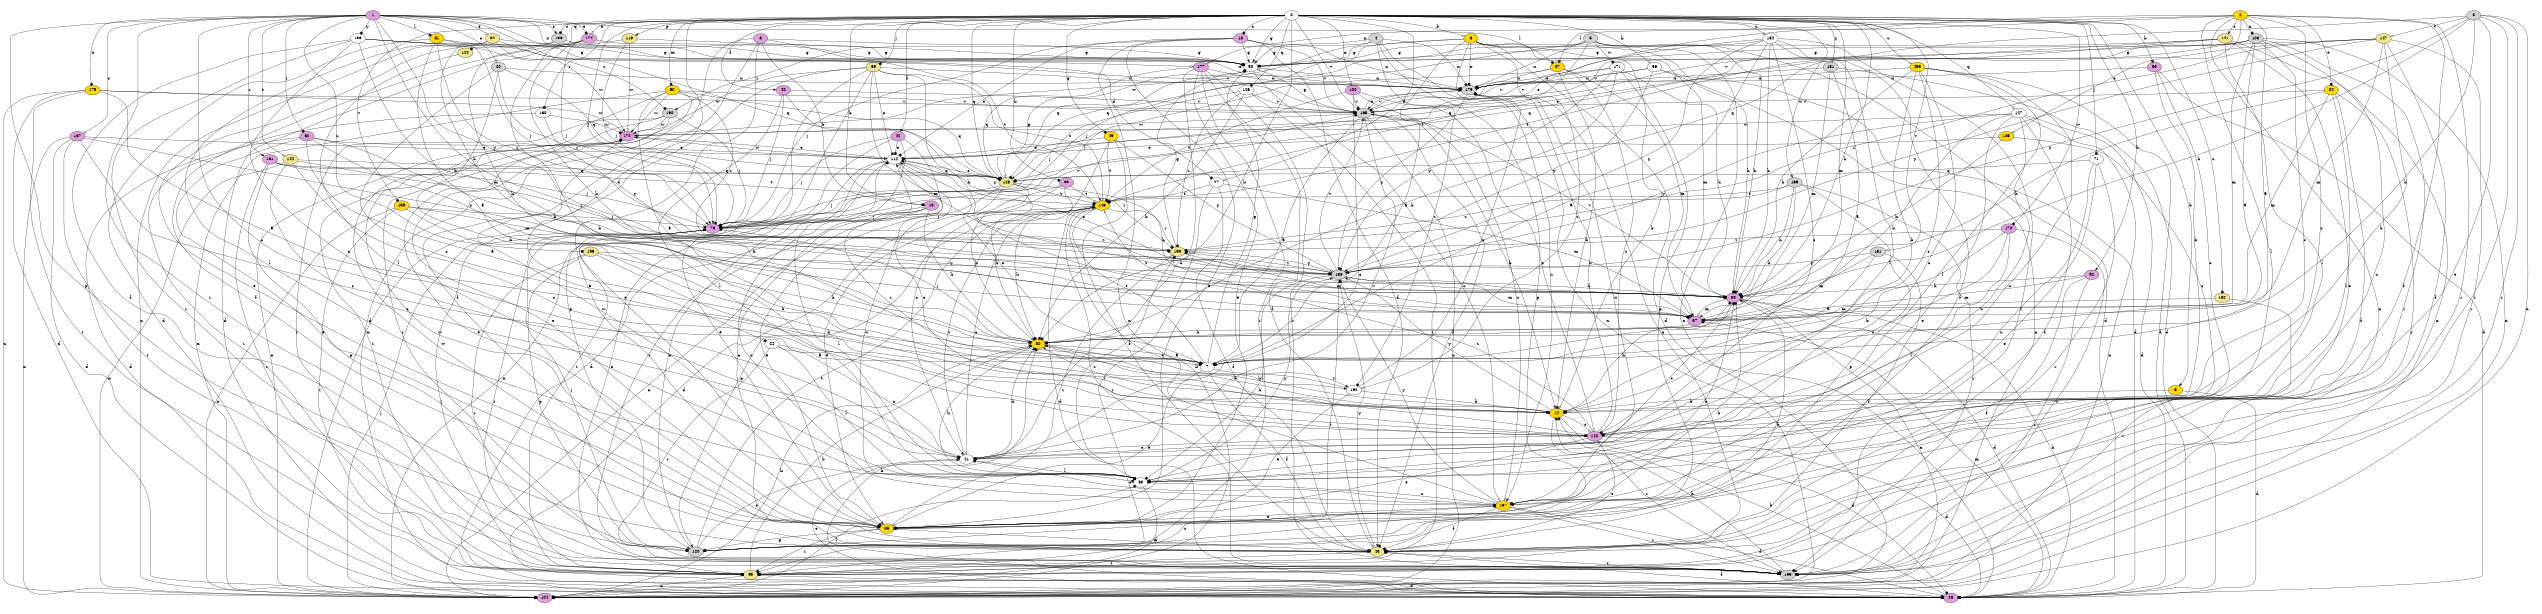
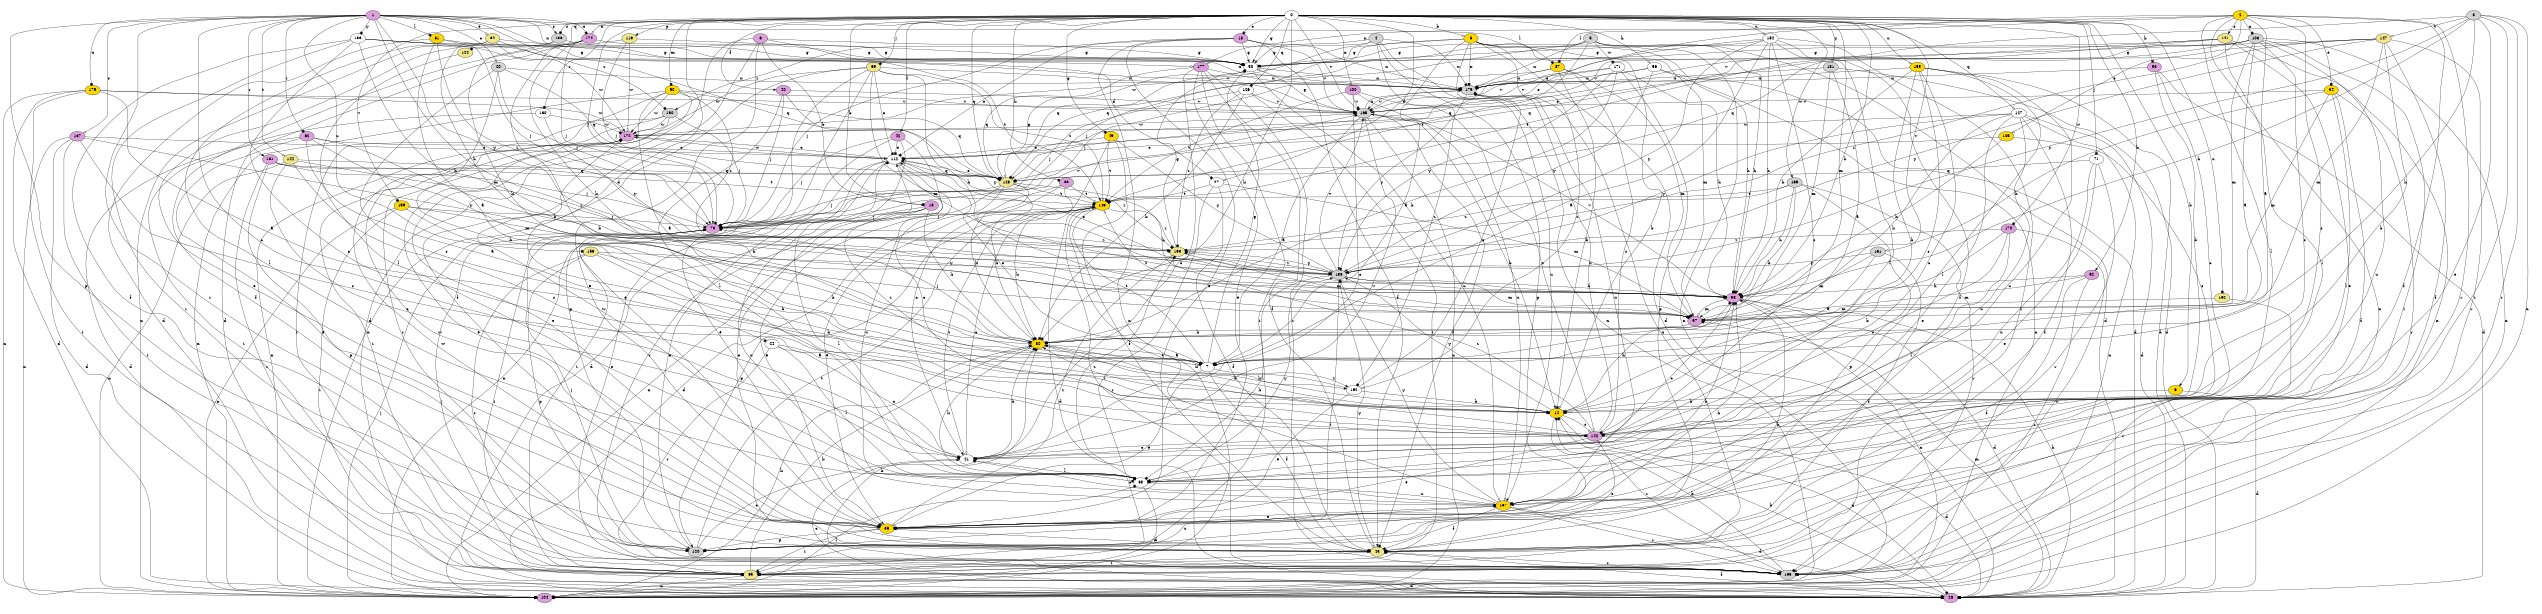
node "455": label "455" -> "155"
